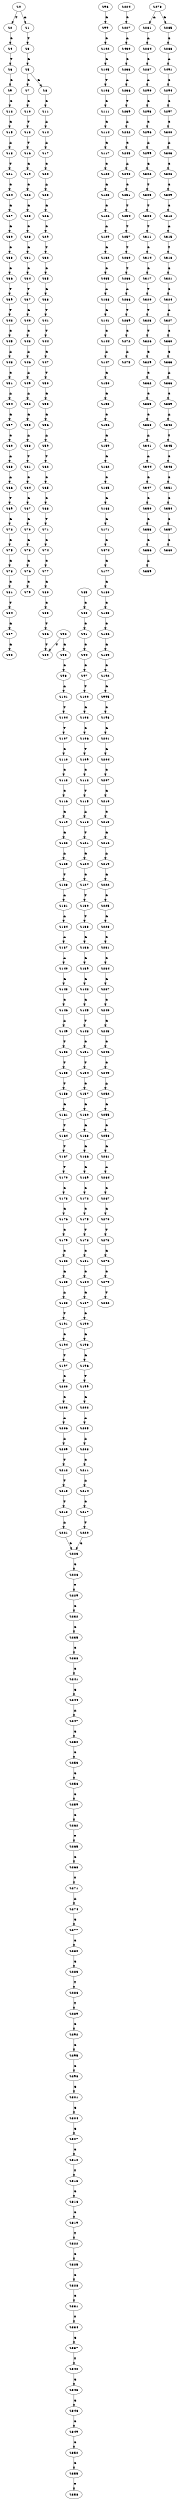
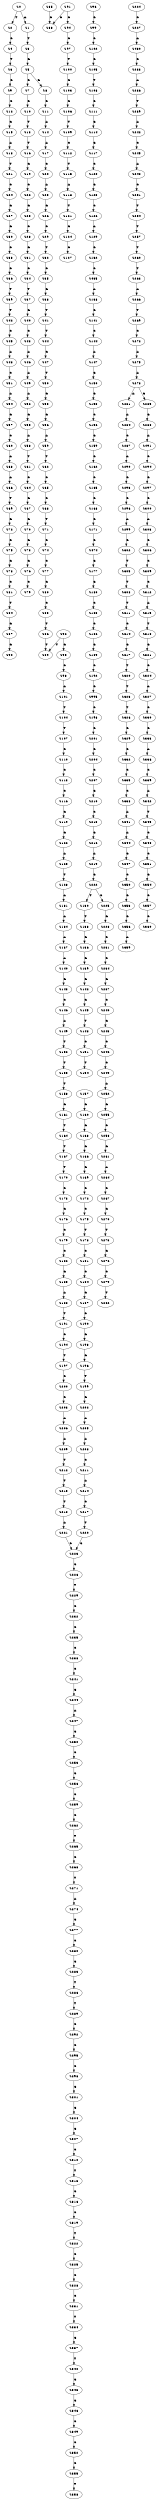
edge "S275" -> "S278": added, label "A"
edge "S88" -> "S91": reversed
edge "S127" -> "S130": now "S222" -> "S130"
edge "S154" -> "S157": removed, label "C"
